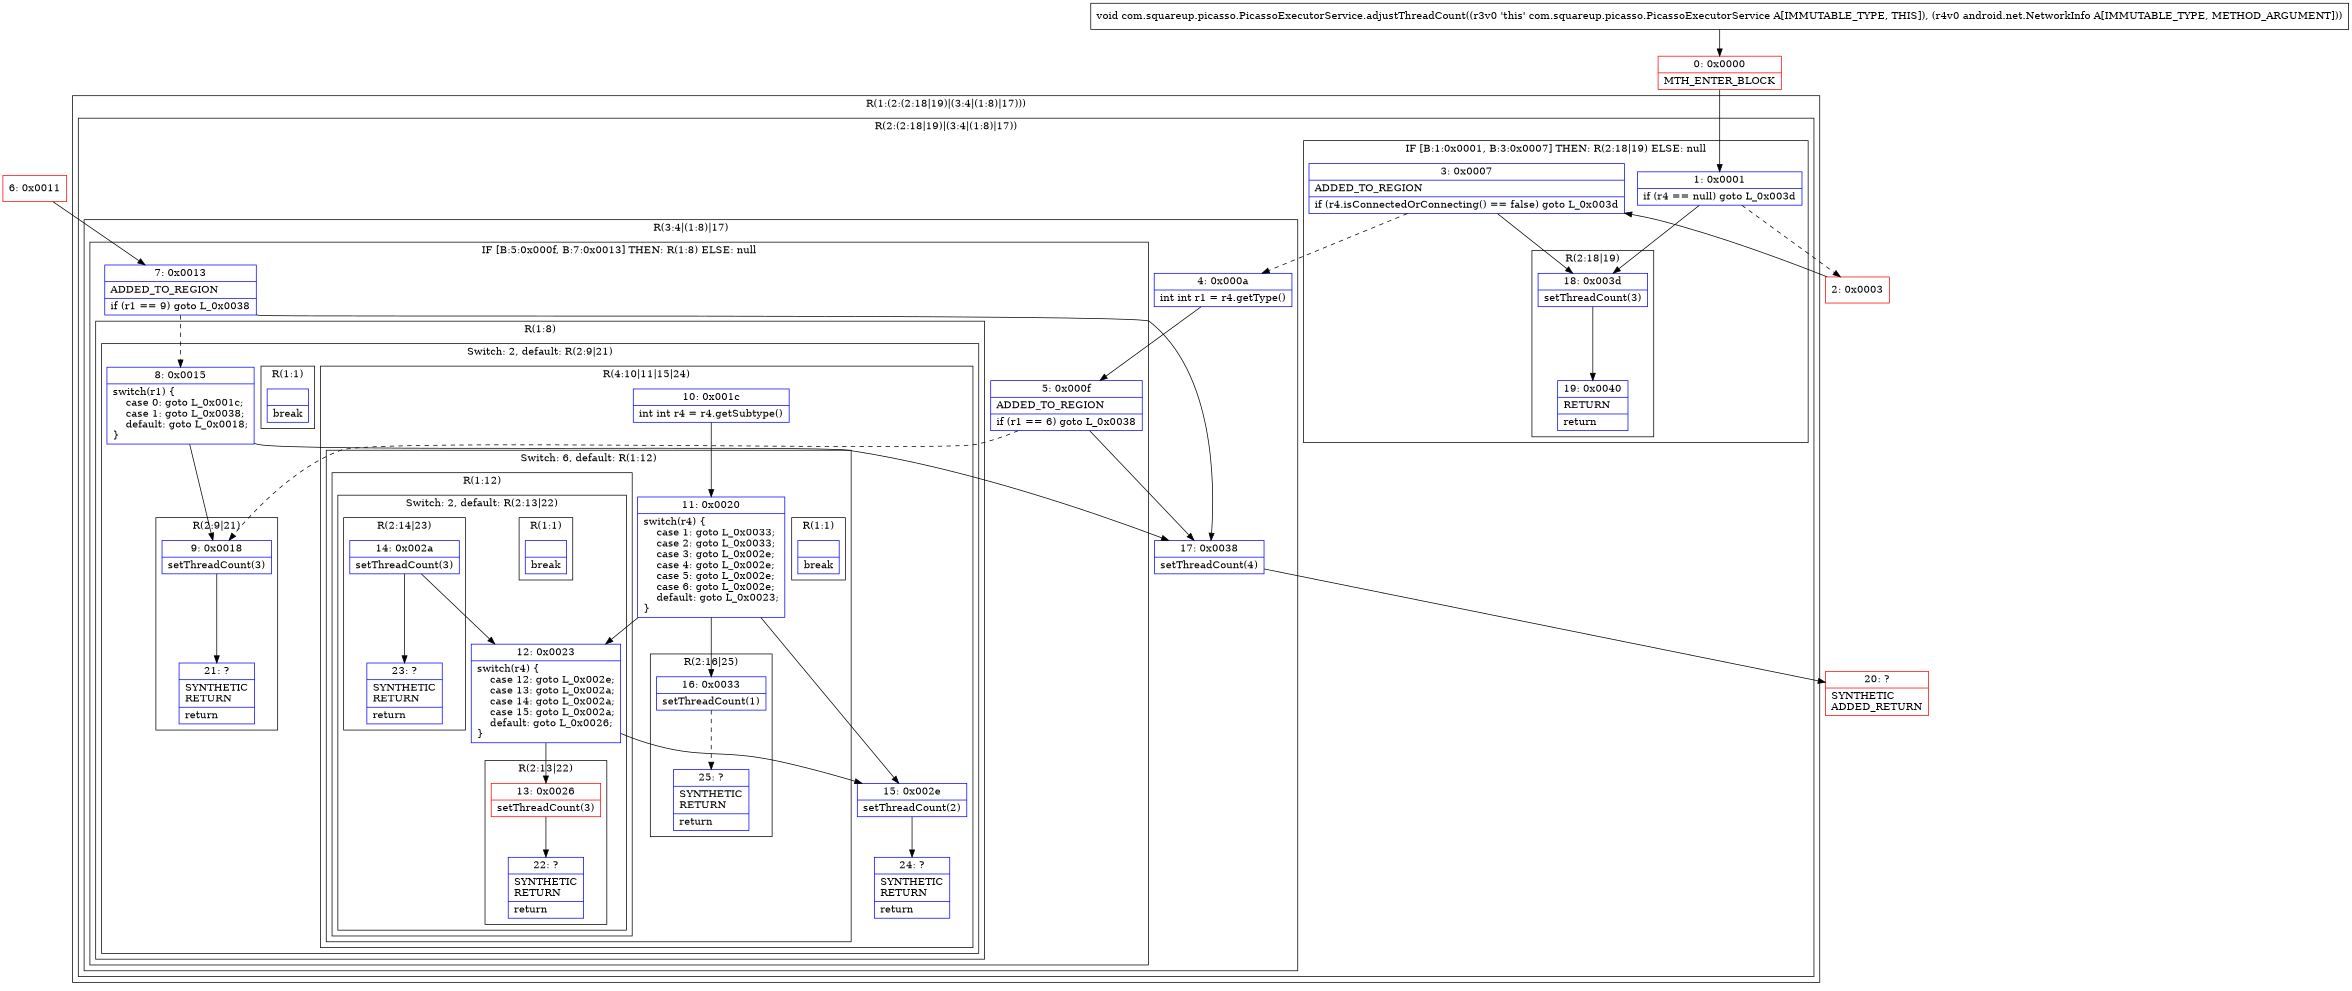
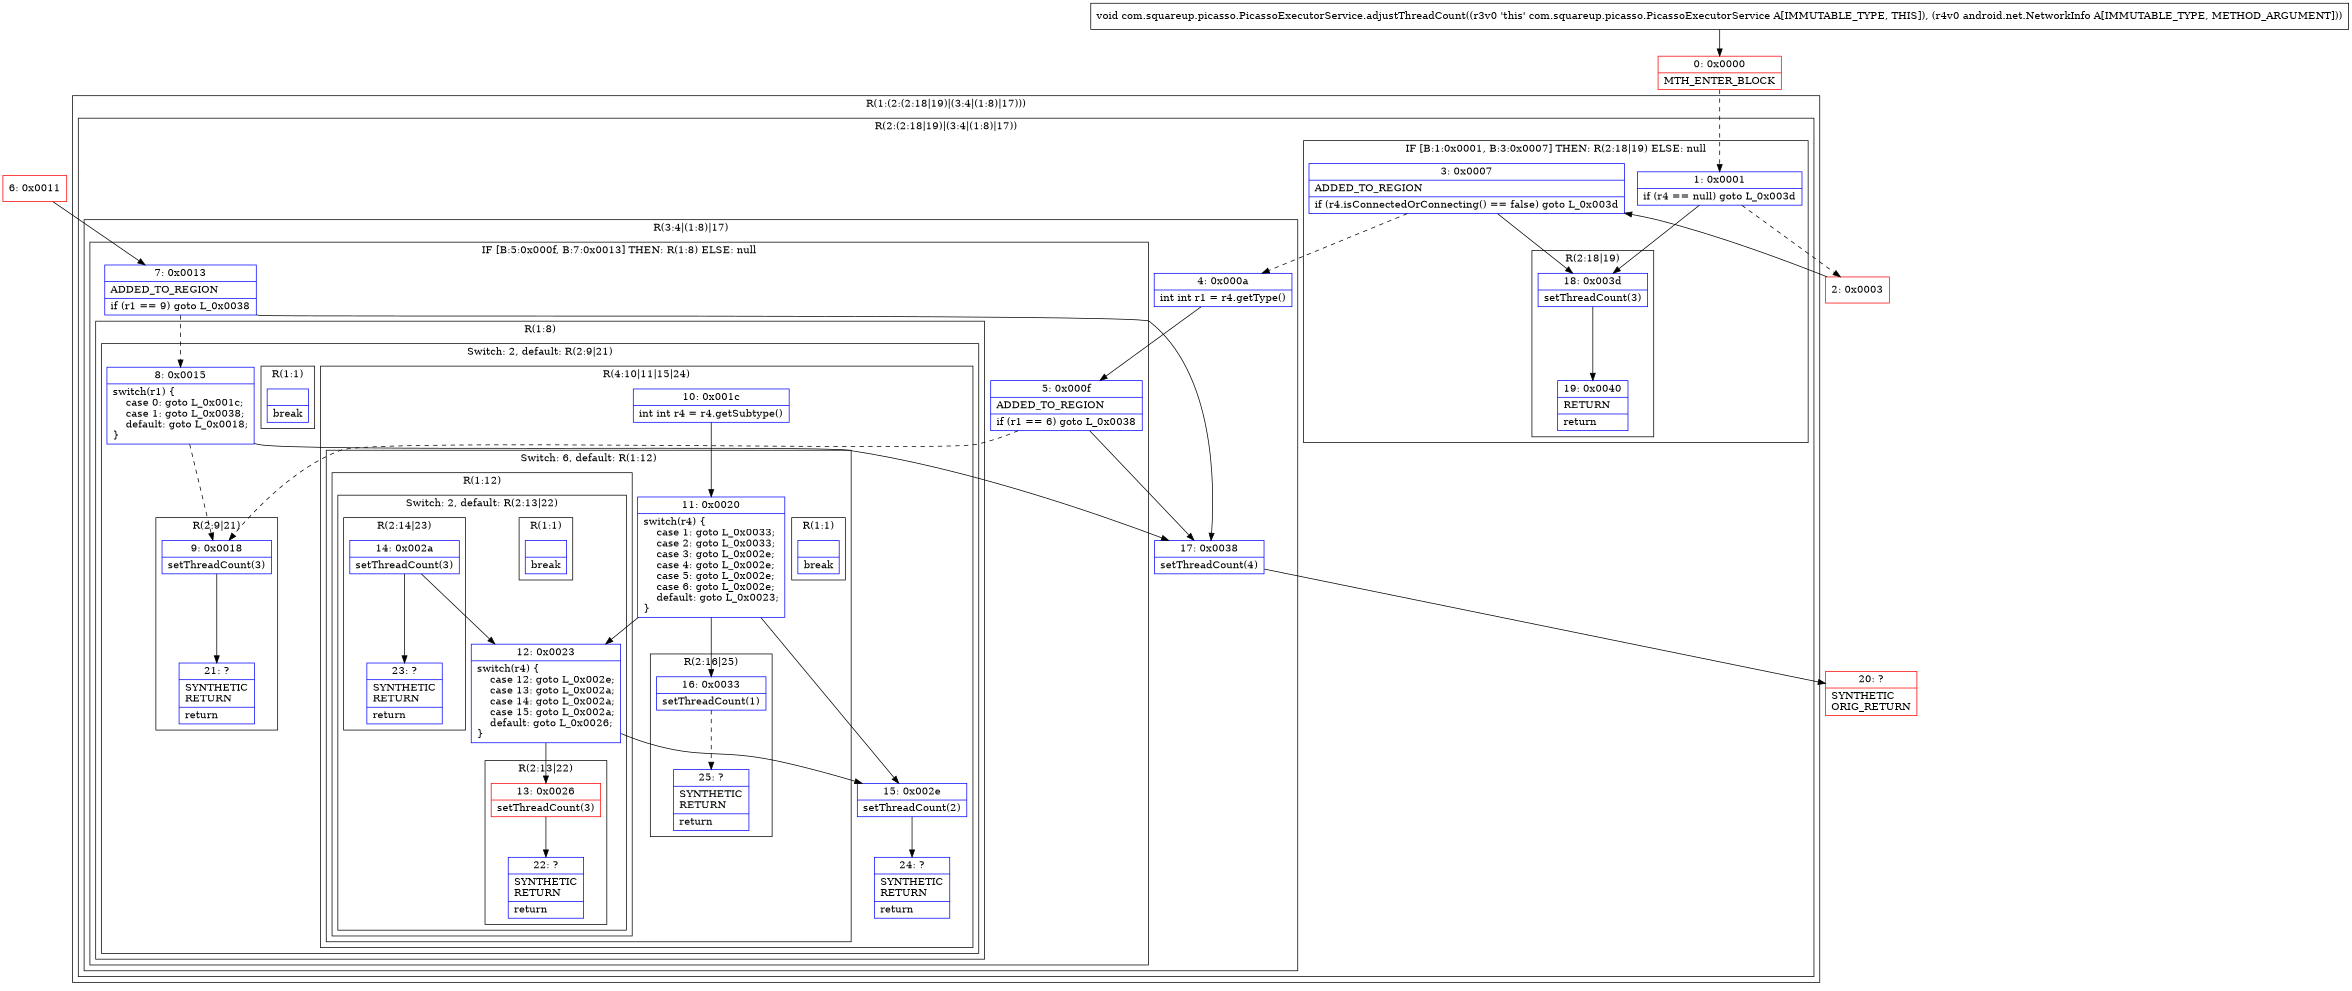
edge "0: 0x0000" -> "1: 0x0001": style solid -> dashed
edge "8: 0x0015" -> "9: 0x0018": style solid -> dashed
node "20: ?": text "ADDED_RETURN" -> "ORIG_RETURN"
